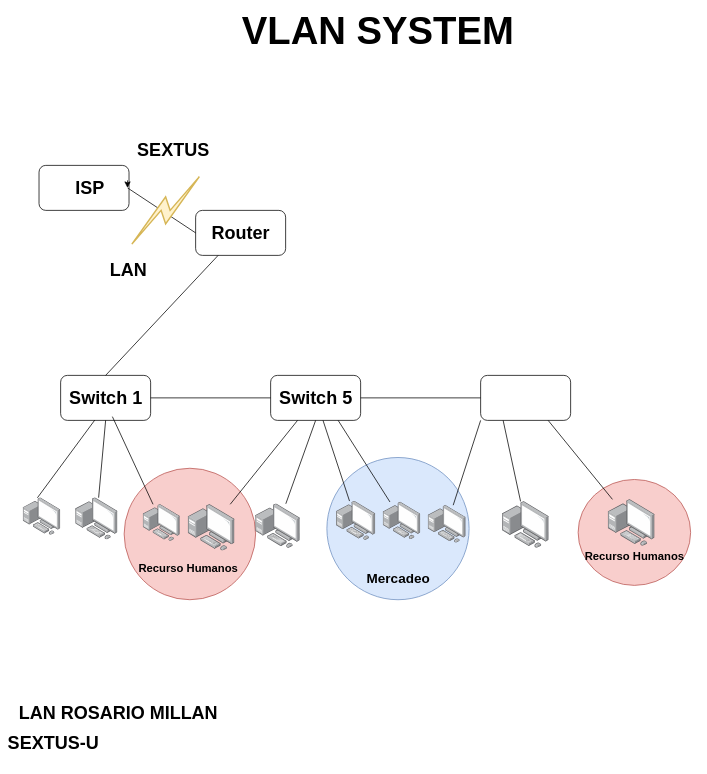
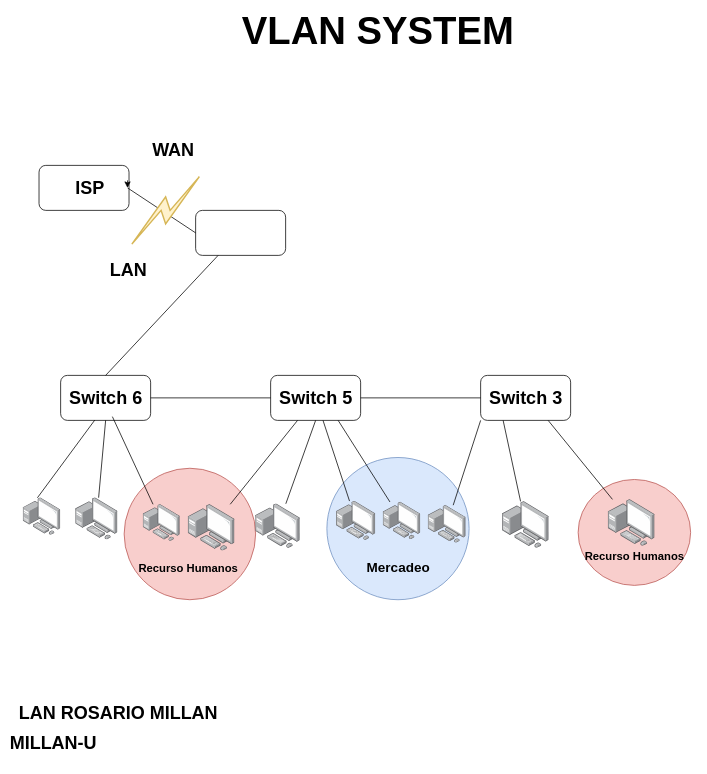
node "SEXTUS": label "SEXTUS" -> "WAN"
node "Router": removed
node "Switch 1": label "Switch 1" -> "Switch 6"
node "Switch 3": added
node "Mercadeo": moved (398, 577) -> (398, 566)
node "SEXTUS-U": label "SEXTUS-U" -> "MILLAN-U"
